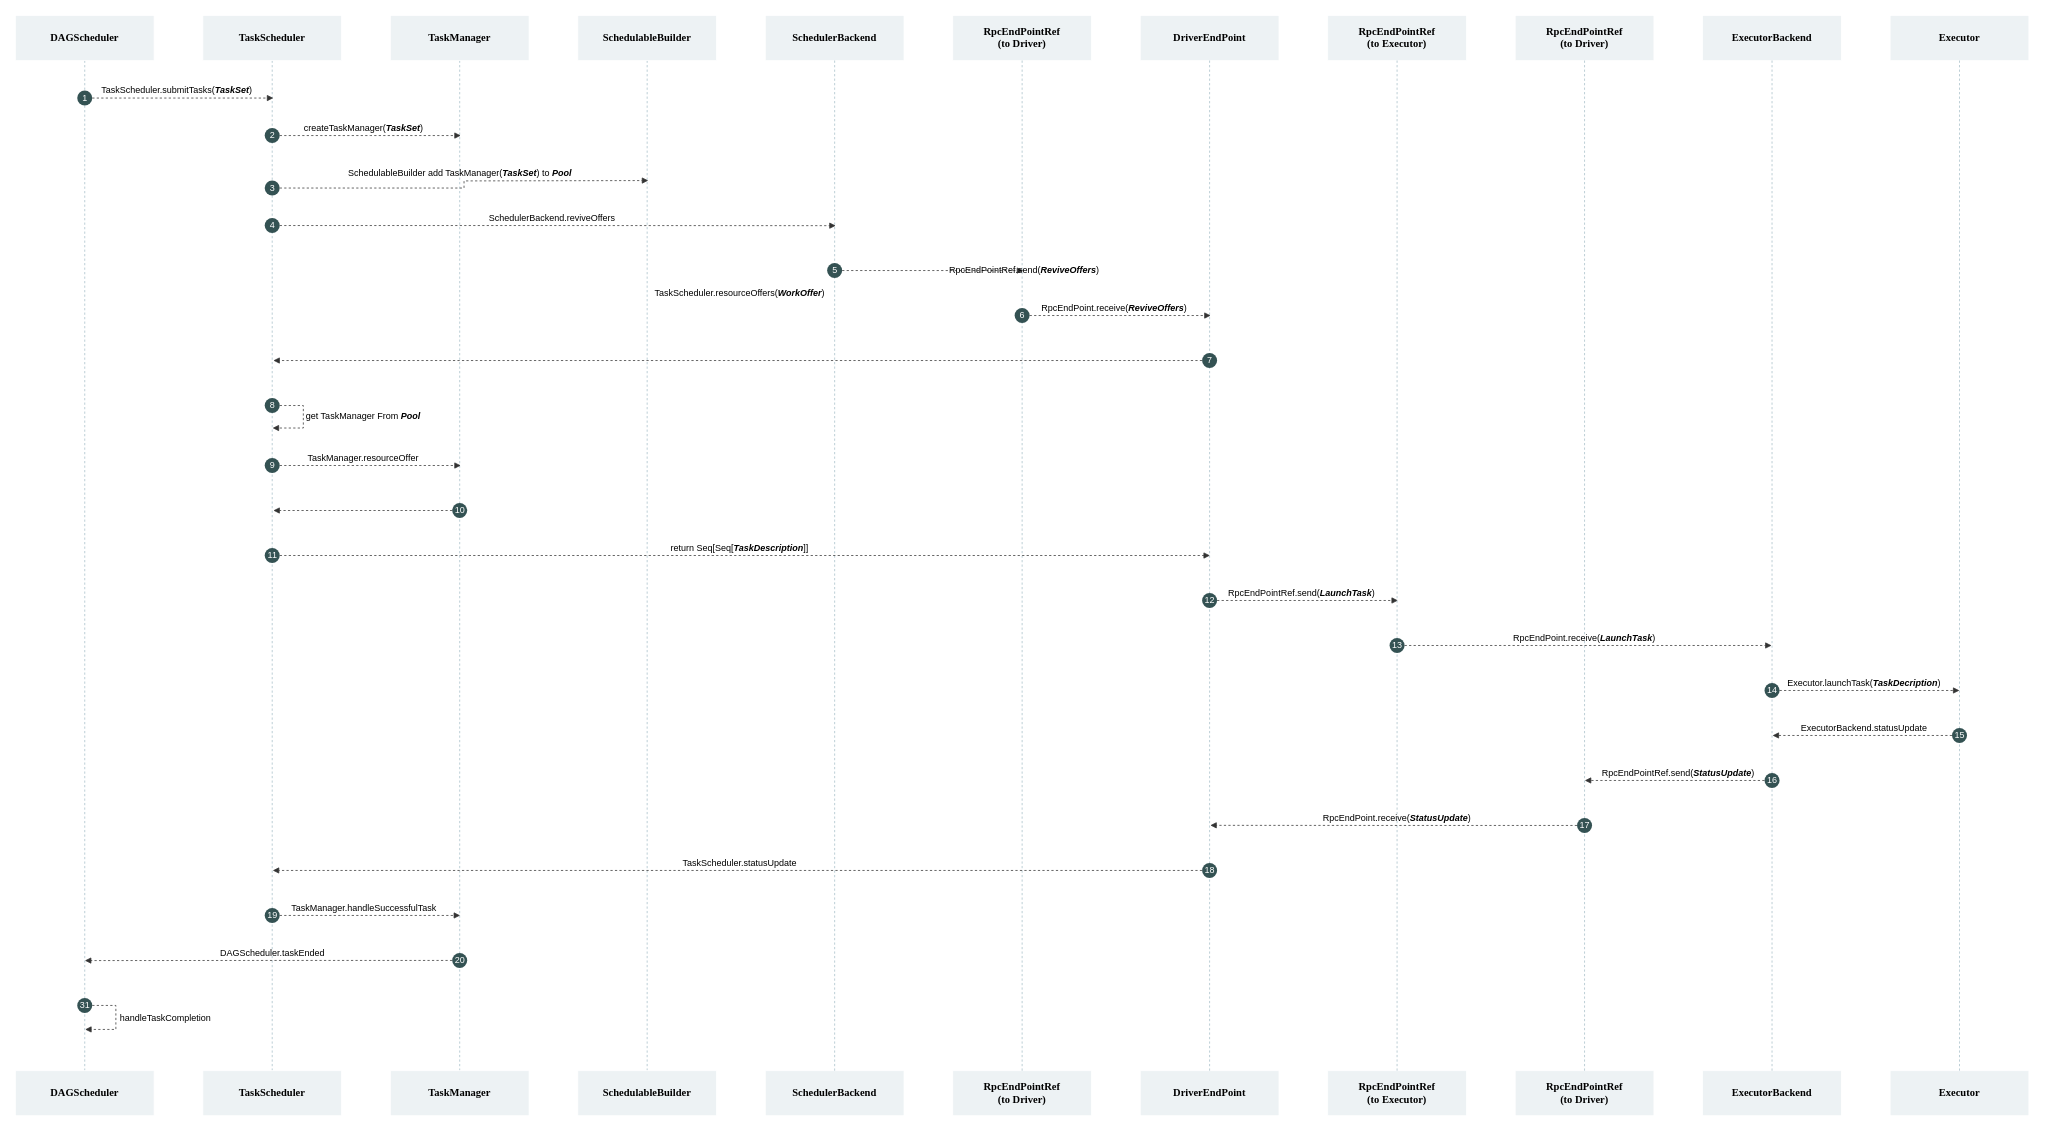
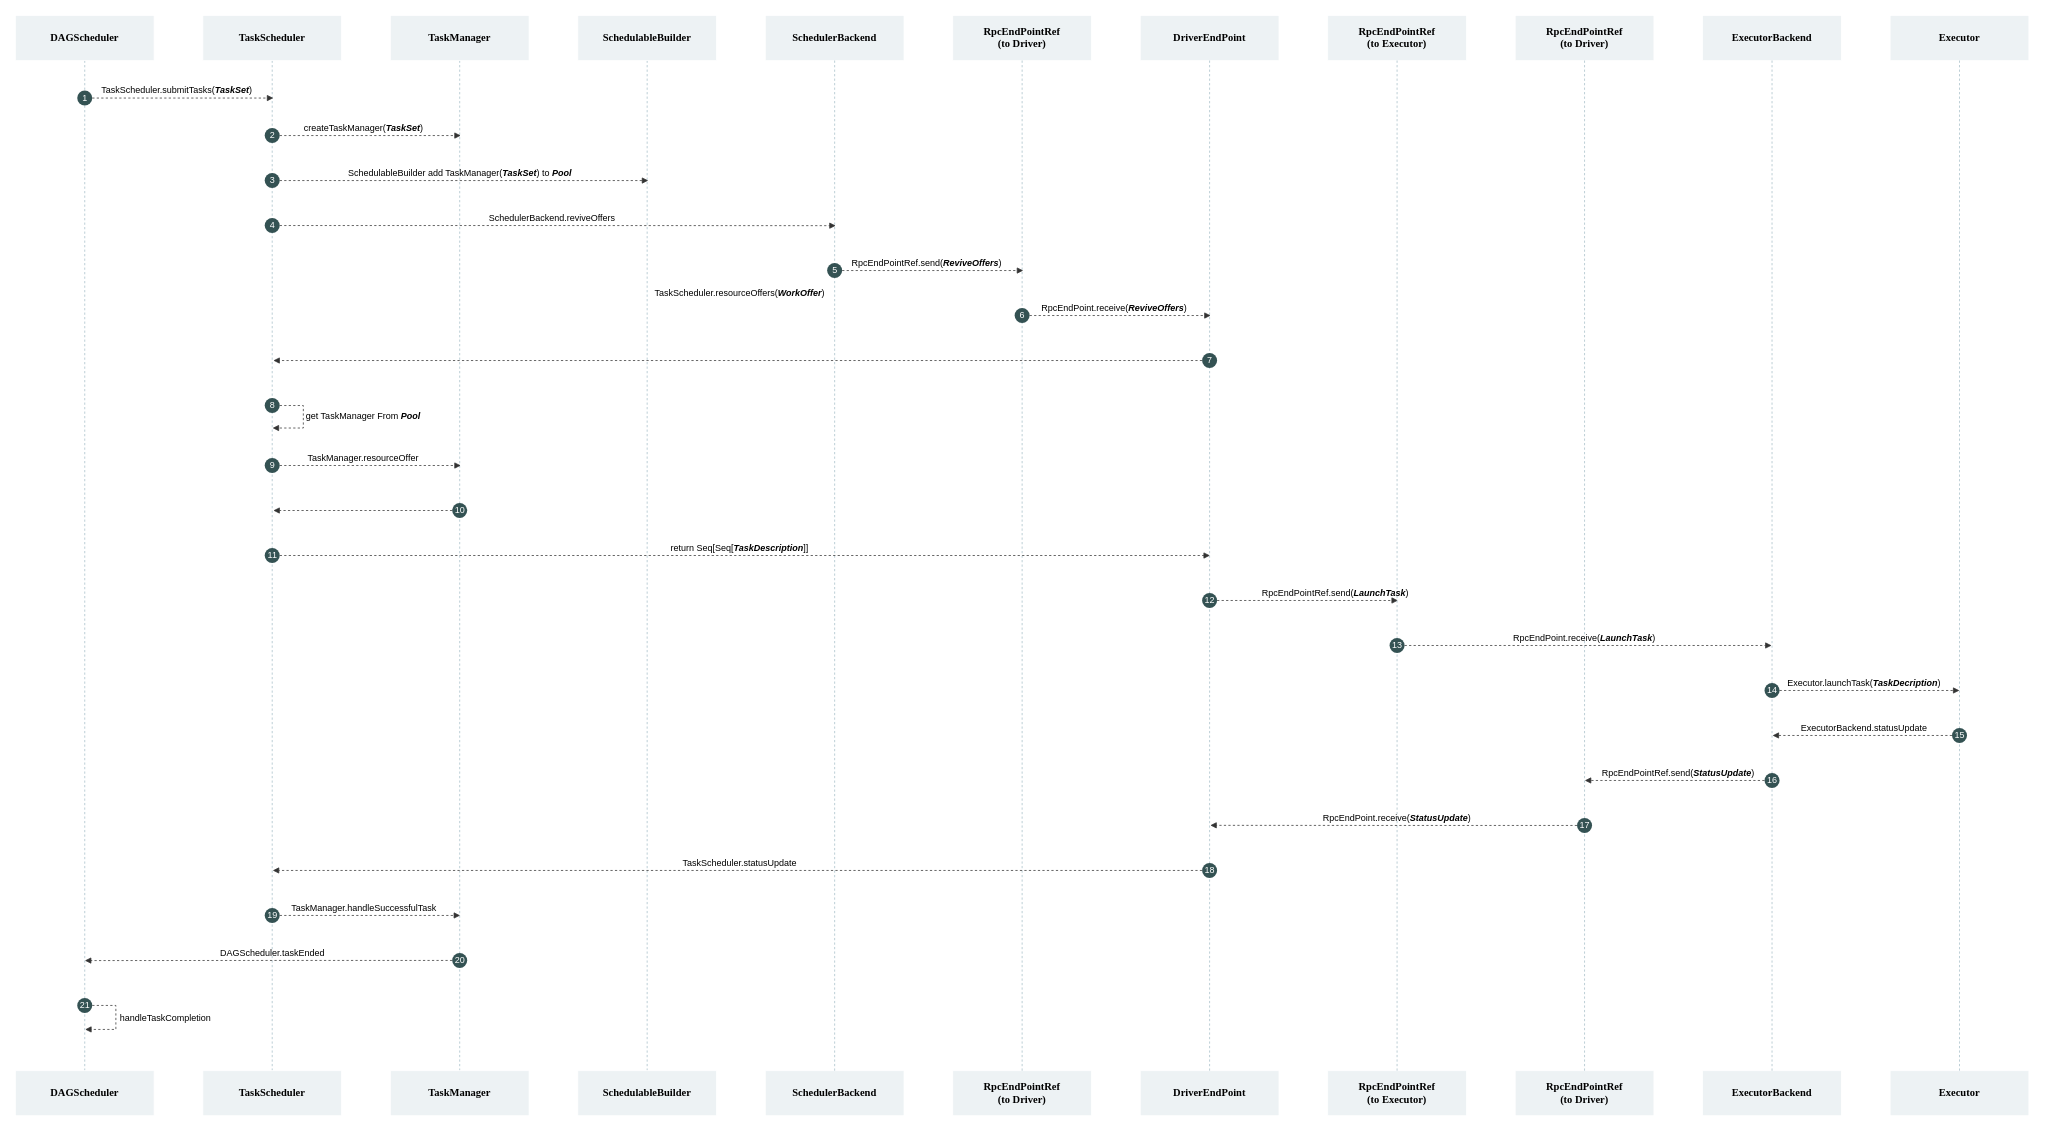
node "3": moved (272, 188) -> (272, 180)
node "RpcEndPointRef.send(ReviveOffers)": moved (1024, 270) -> (927, 263)
node "RpcEndPointRef.send(LaunchTask)": moved (1302, 593) -> (1335, 593)
node "31": label "31" -> "21"
